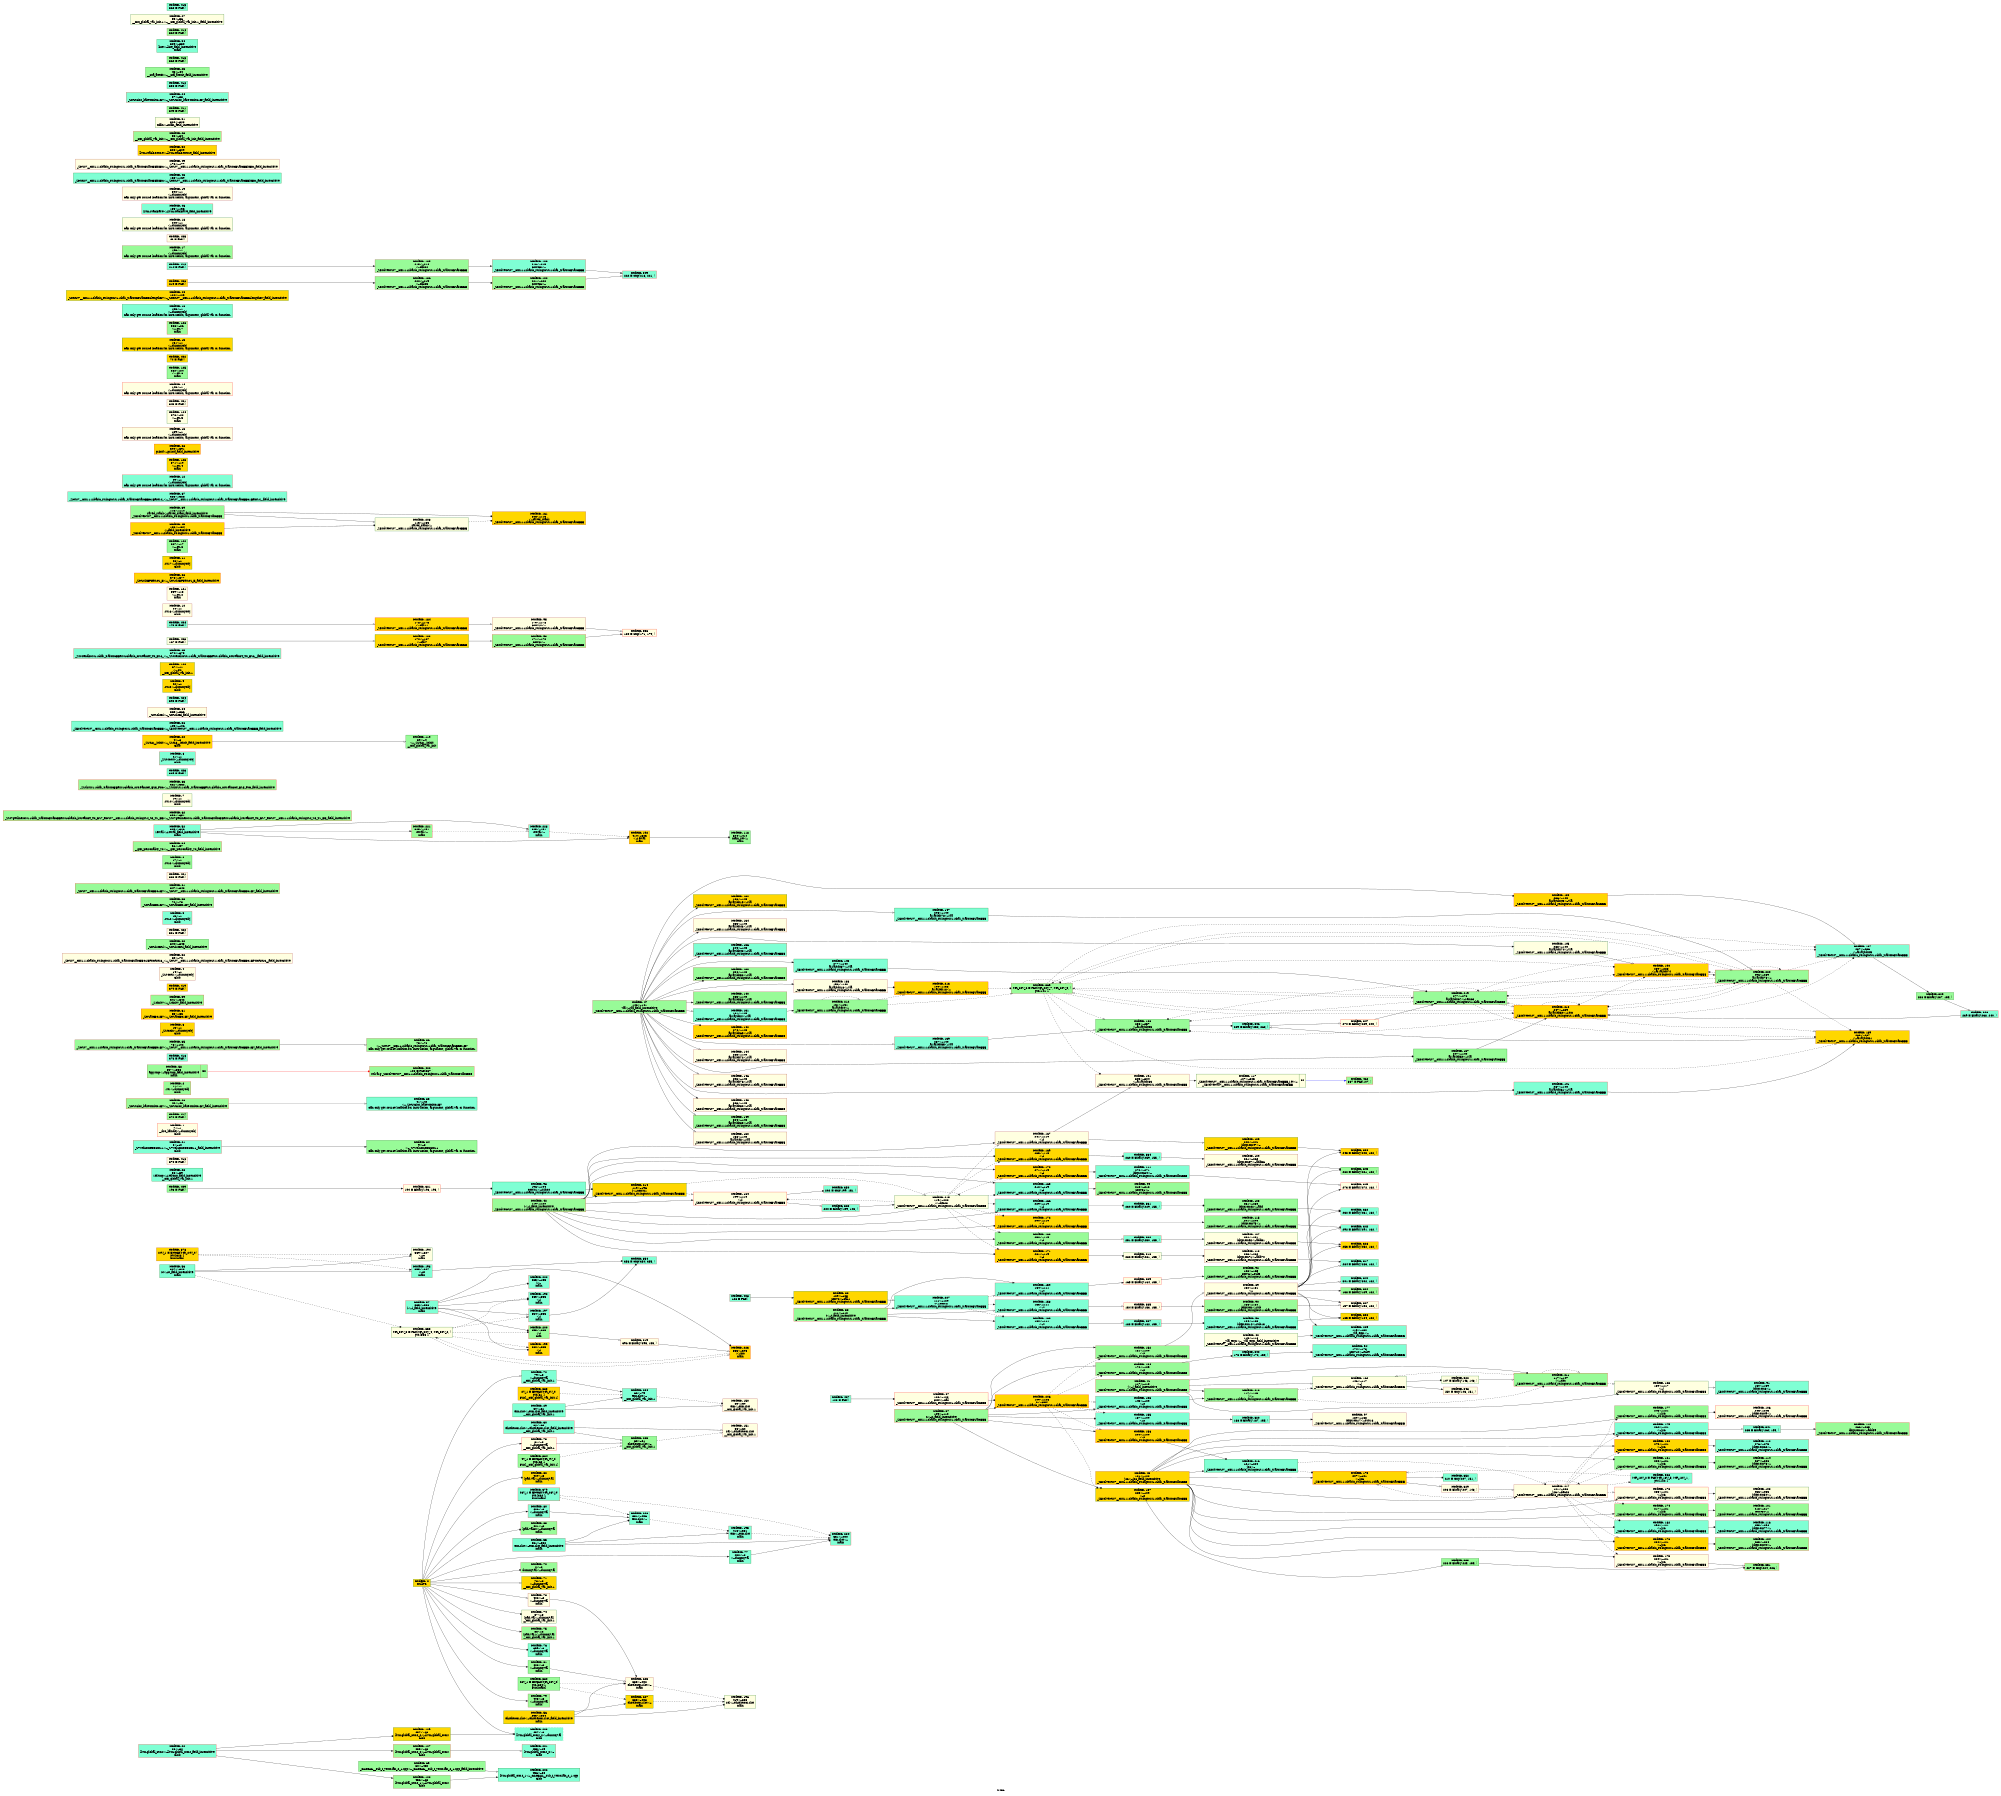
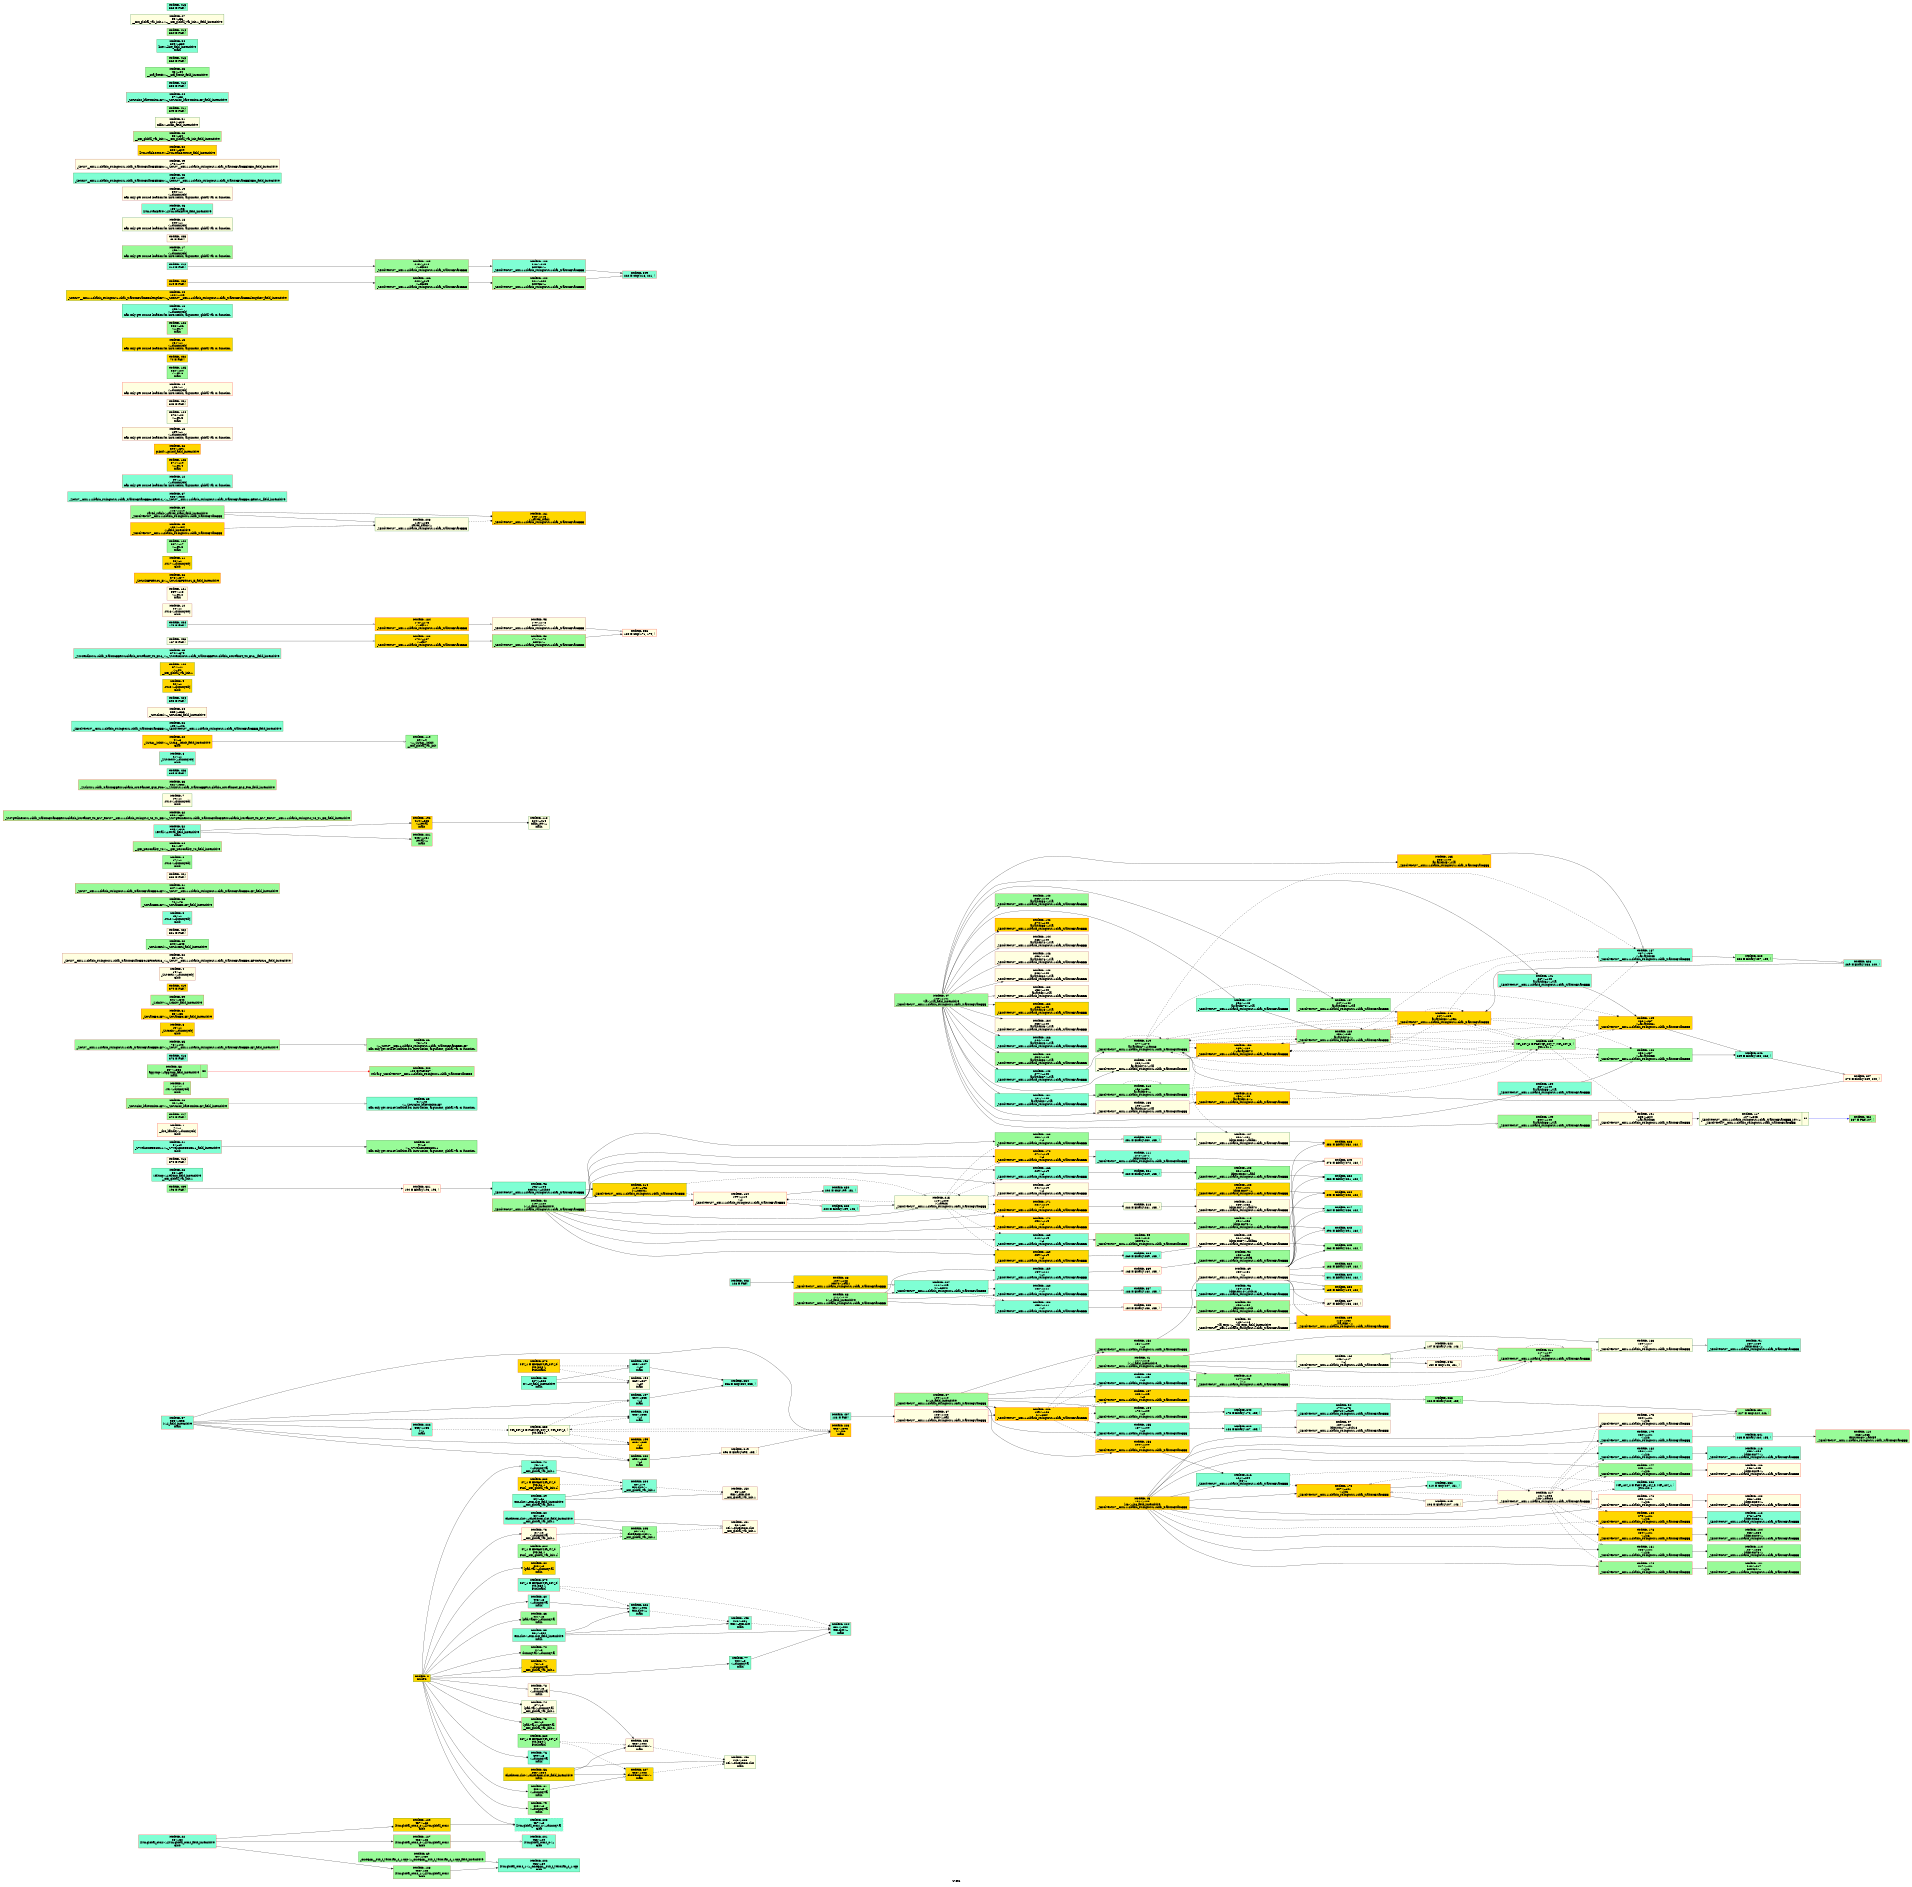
node "NodeID: 228": removed
node "NodeID: 118": fillcolor palegreen -> lightyellow
edge "NodeID: 219" -> "NodeID: 369": now "NodeID: 219" -> "NodeID: 107"
edge "NodeID: 167" -> "NodeID: 191": now "NodeID: 149" -> "NodeID: 191"
edge "NodeID: 53" -> "NodeID: 355": now "NodeID: 222" -> "NodeID: 355"
edge "NodeID: 90" -> "NodeID: 327": style solid -> dashed
node "NodeID: 209": fillcolor aquamarine -> gold
node "NodeID: 200": text "char" -> "main"
edge "NodeID: 43" -> "NodeID: 180": style solid -> dashed
node "NodeID: 108": color darkgreen -> red
edge "NodeID: 81" -> "NodeID: 225": now "NodeID: 81" -> "NodeID: 227"
